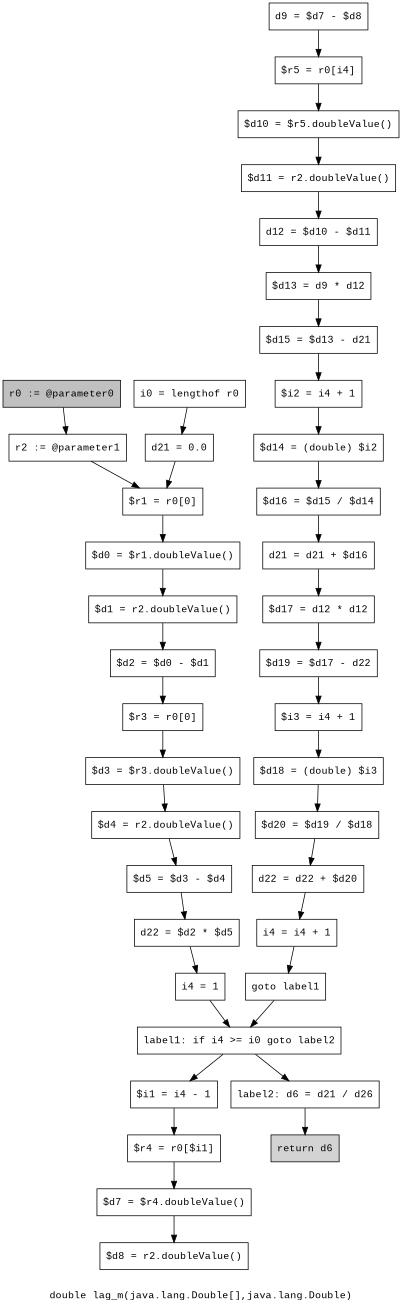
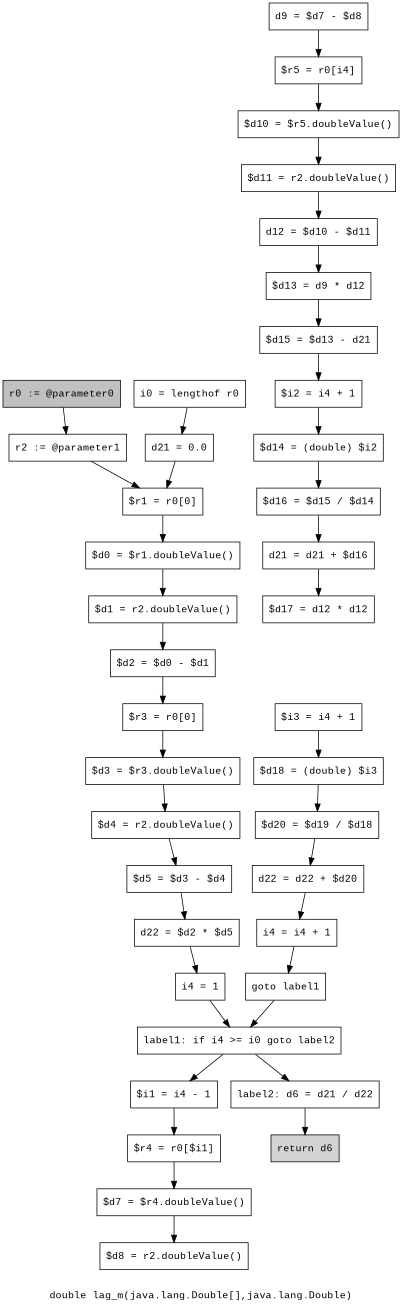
node "$d19 = $d17 - d22": removed
node "label2: d6 = d21 / d26": label "label2: d6 = d21 / d26" -> "label2: d6 = d21 / d22"
